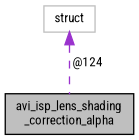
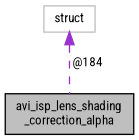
edge "avi_isp_lens_shading _correction_alpha" -> "struct": label " @124" -> " @184"
